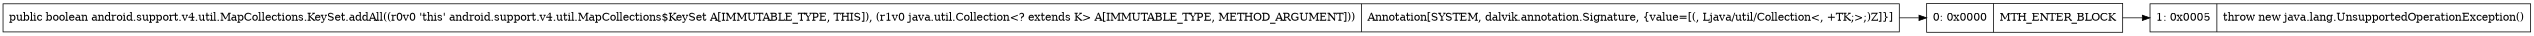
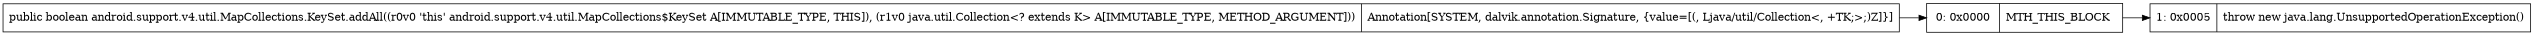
node "0: 0x0000": text "MTH_ENTER_BLOCK" -> "MTH_THIS_BLOCK"
